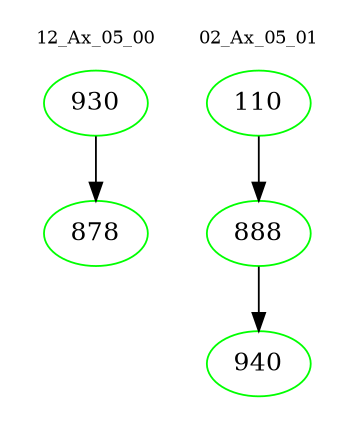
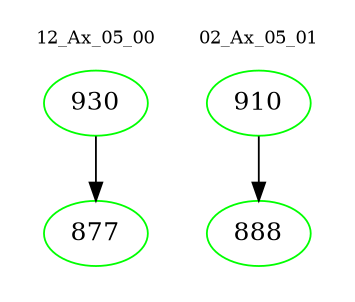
node "110": label "110" -> "910"
node "878": label "878" -> "877"
node "940": removed
